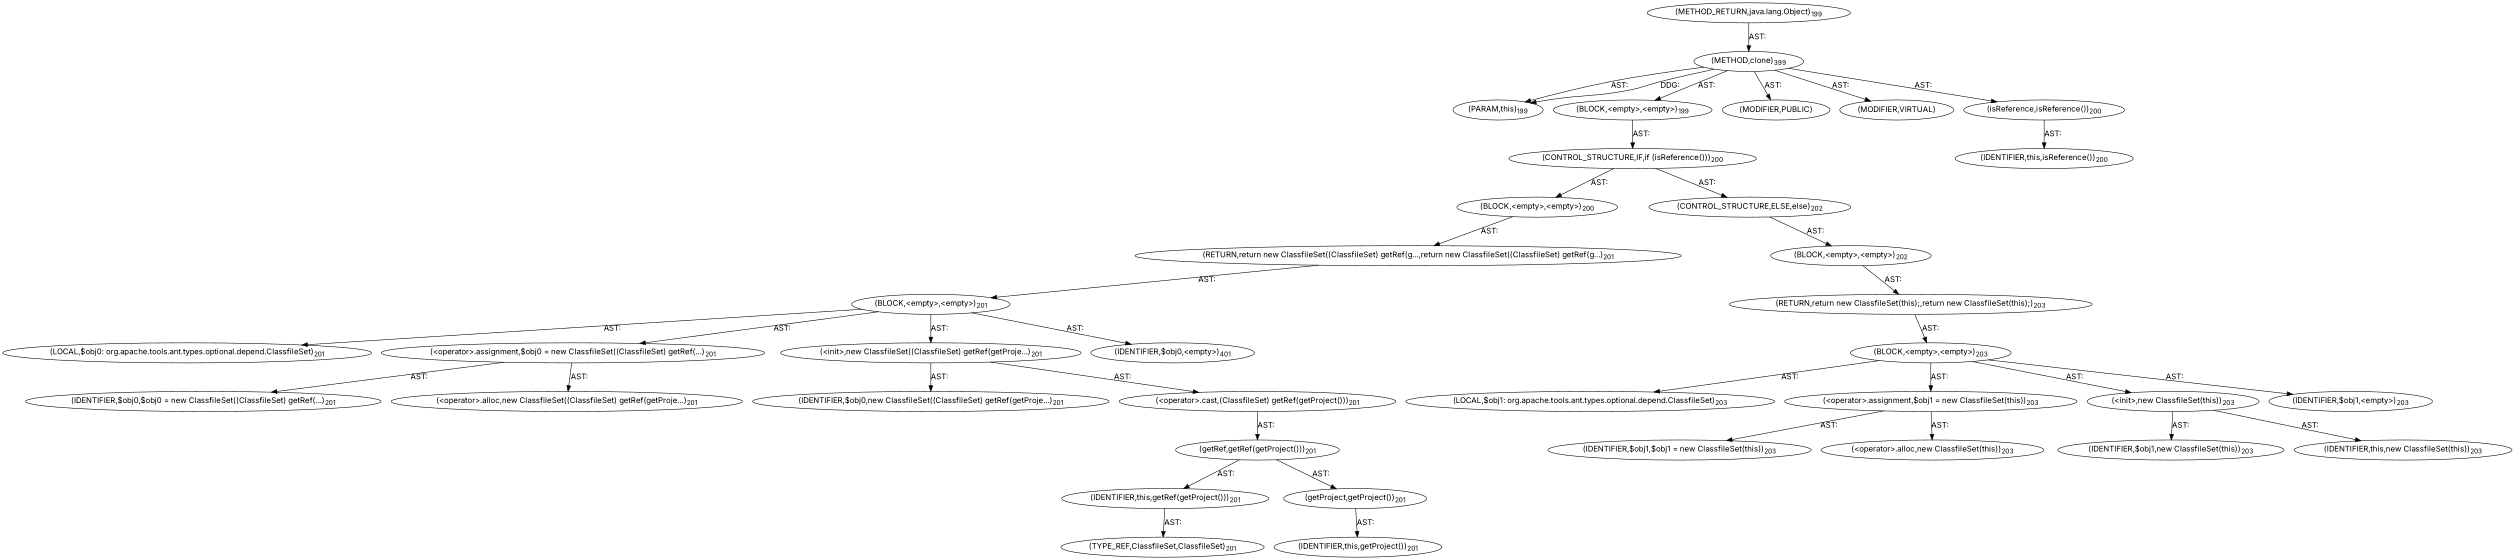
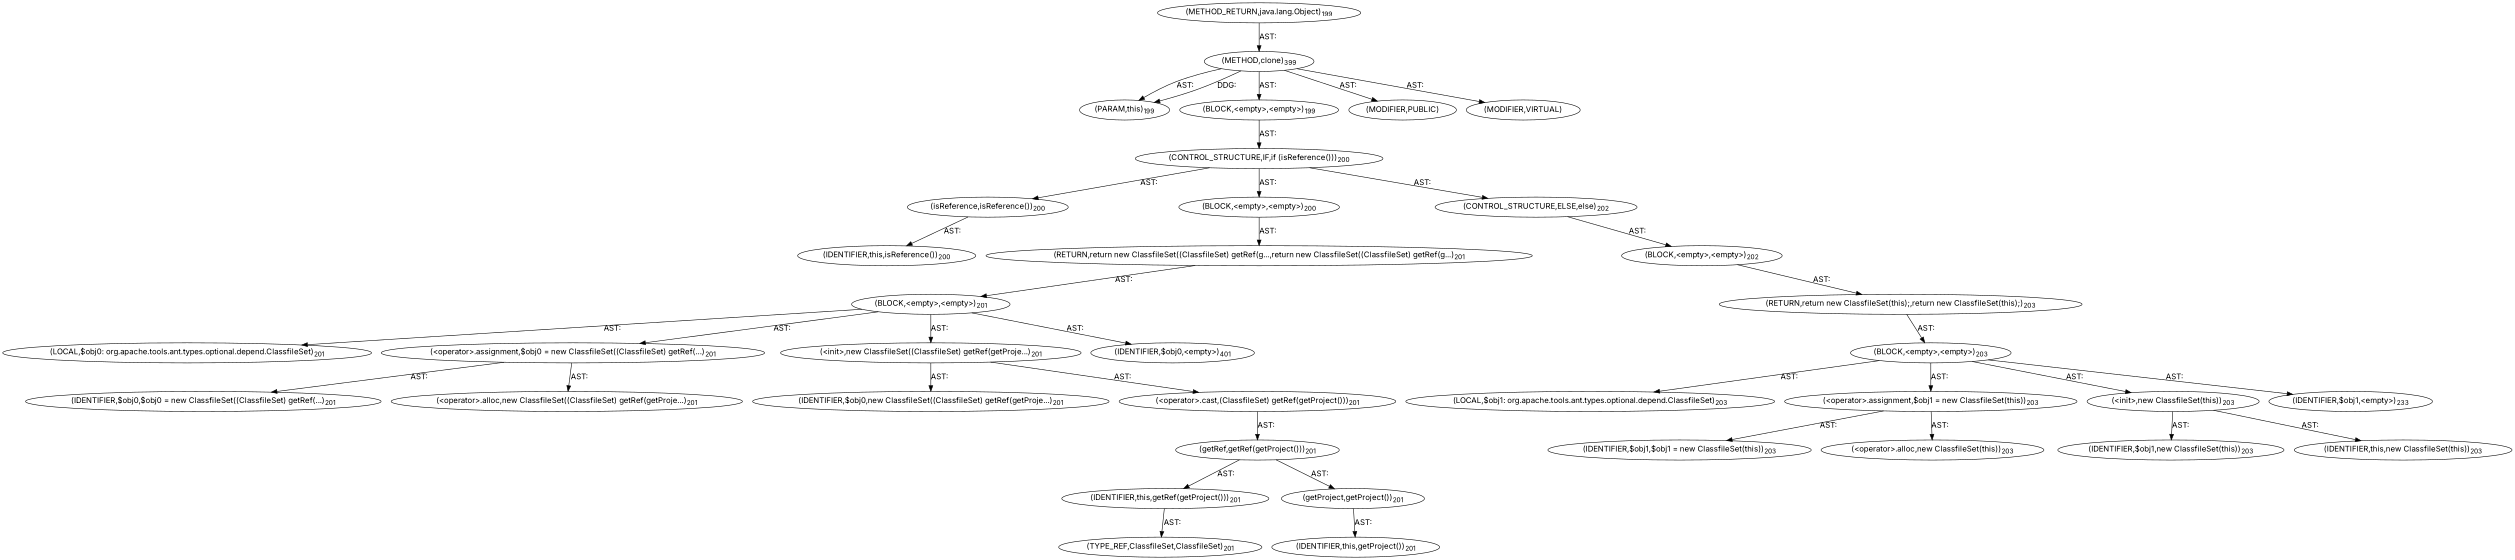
edge "(METHOD,clone)" -> "(isReference,isReference())": now "(CONTROL_STRUCTURE,IF,if (isReference()))" -> "(isReference,isReference())"
node "(IDENTIFIER,$obj1,<empty>)": text "203" -> "233"
